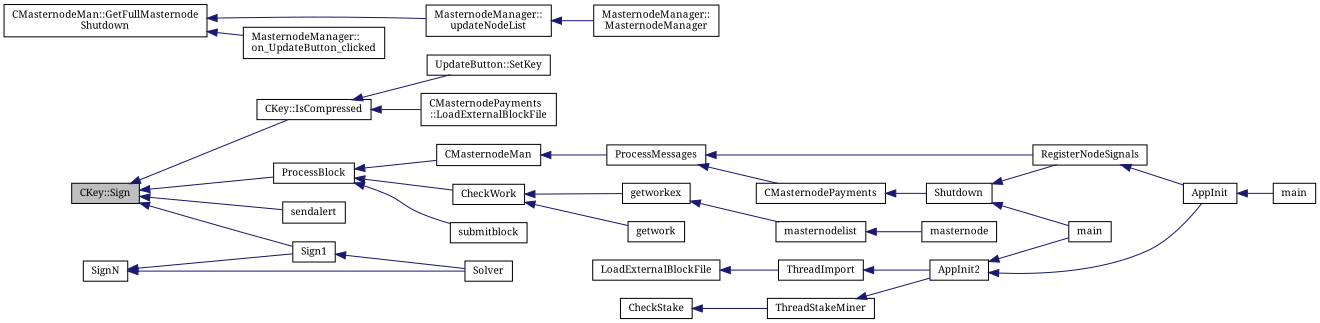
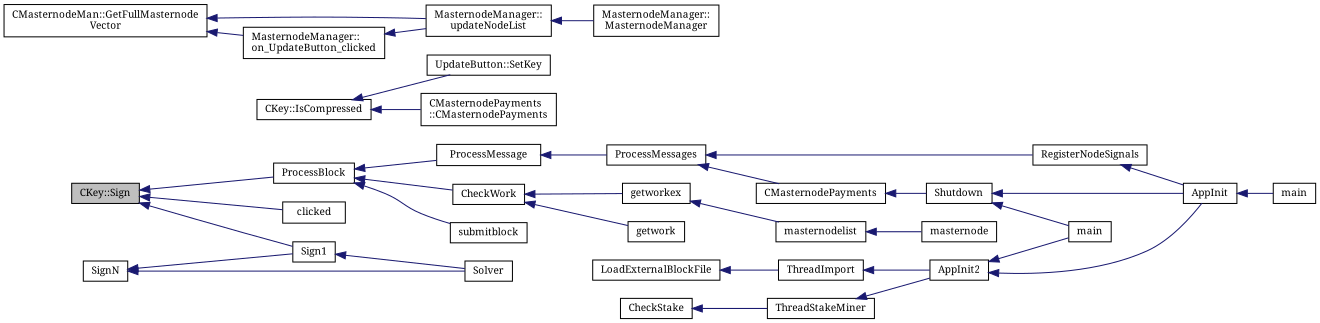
node "CMasternodeMan::GetFullMasternode Shutdown": label "CMasternodeMan::GetFullMasternode Shutdown" -> "CMasternodeMan::GetFullMasternode Vector"
edge "MasternodeManager:: updateNodeList" -> "MasternodeManager:: on_UpdateButton_clicked": added
node "CMasternodePayments ::LoadExternalBlockFile": label "CMasternodePayments ::LoadExternalBlockFile" -> "CMasternodePayments ::CMasternodePayments"
edge "CKey::IsCompressed" -> "CKey::Sign": removed
node "CMasternodeMan": label "CMasternodeMan" -> "ProcessMessage"
edge "RegisterNodeSignals" -> "Shutdown": now "AppInit" -> "Shutdown"
node "sendalert": label "sendalert" -> "clicked"
